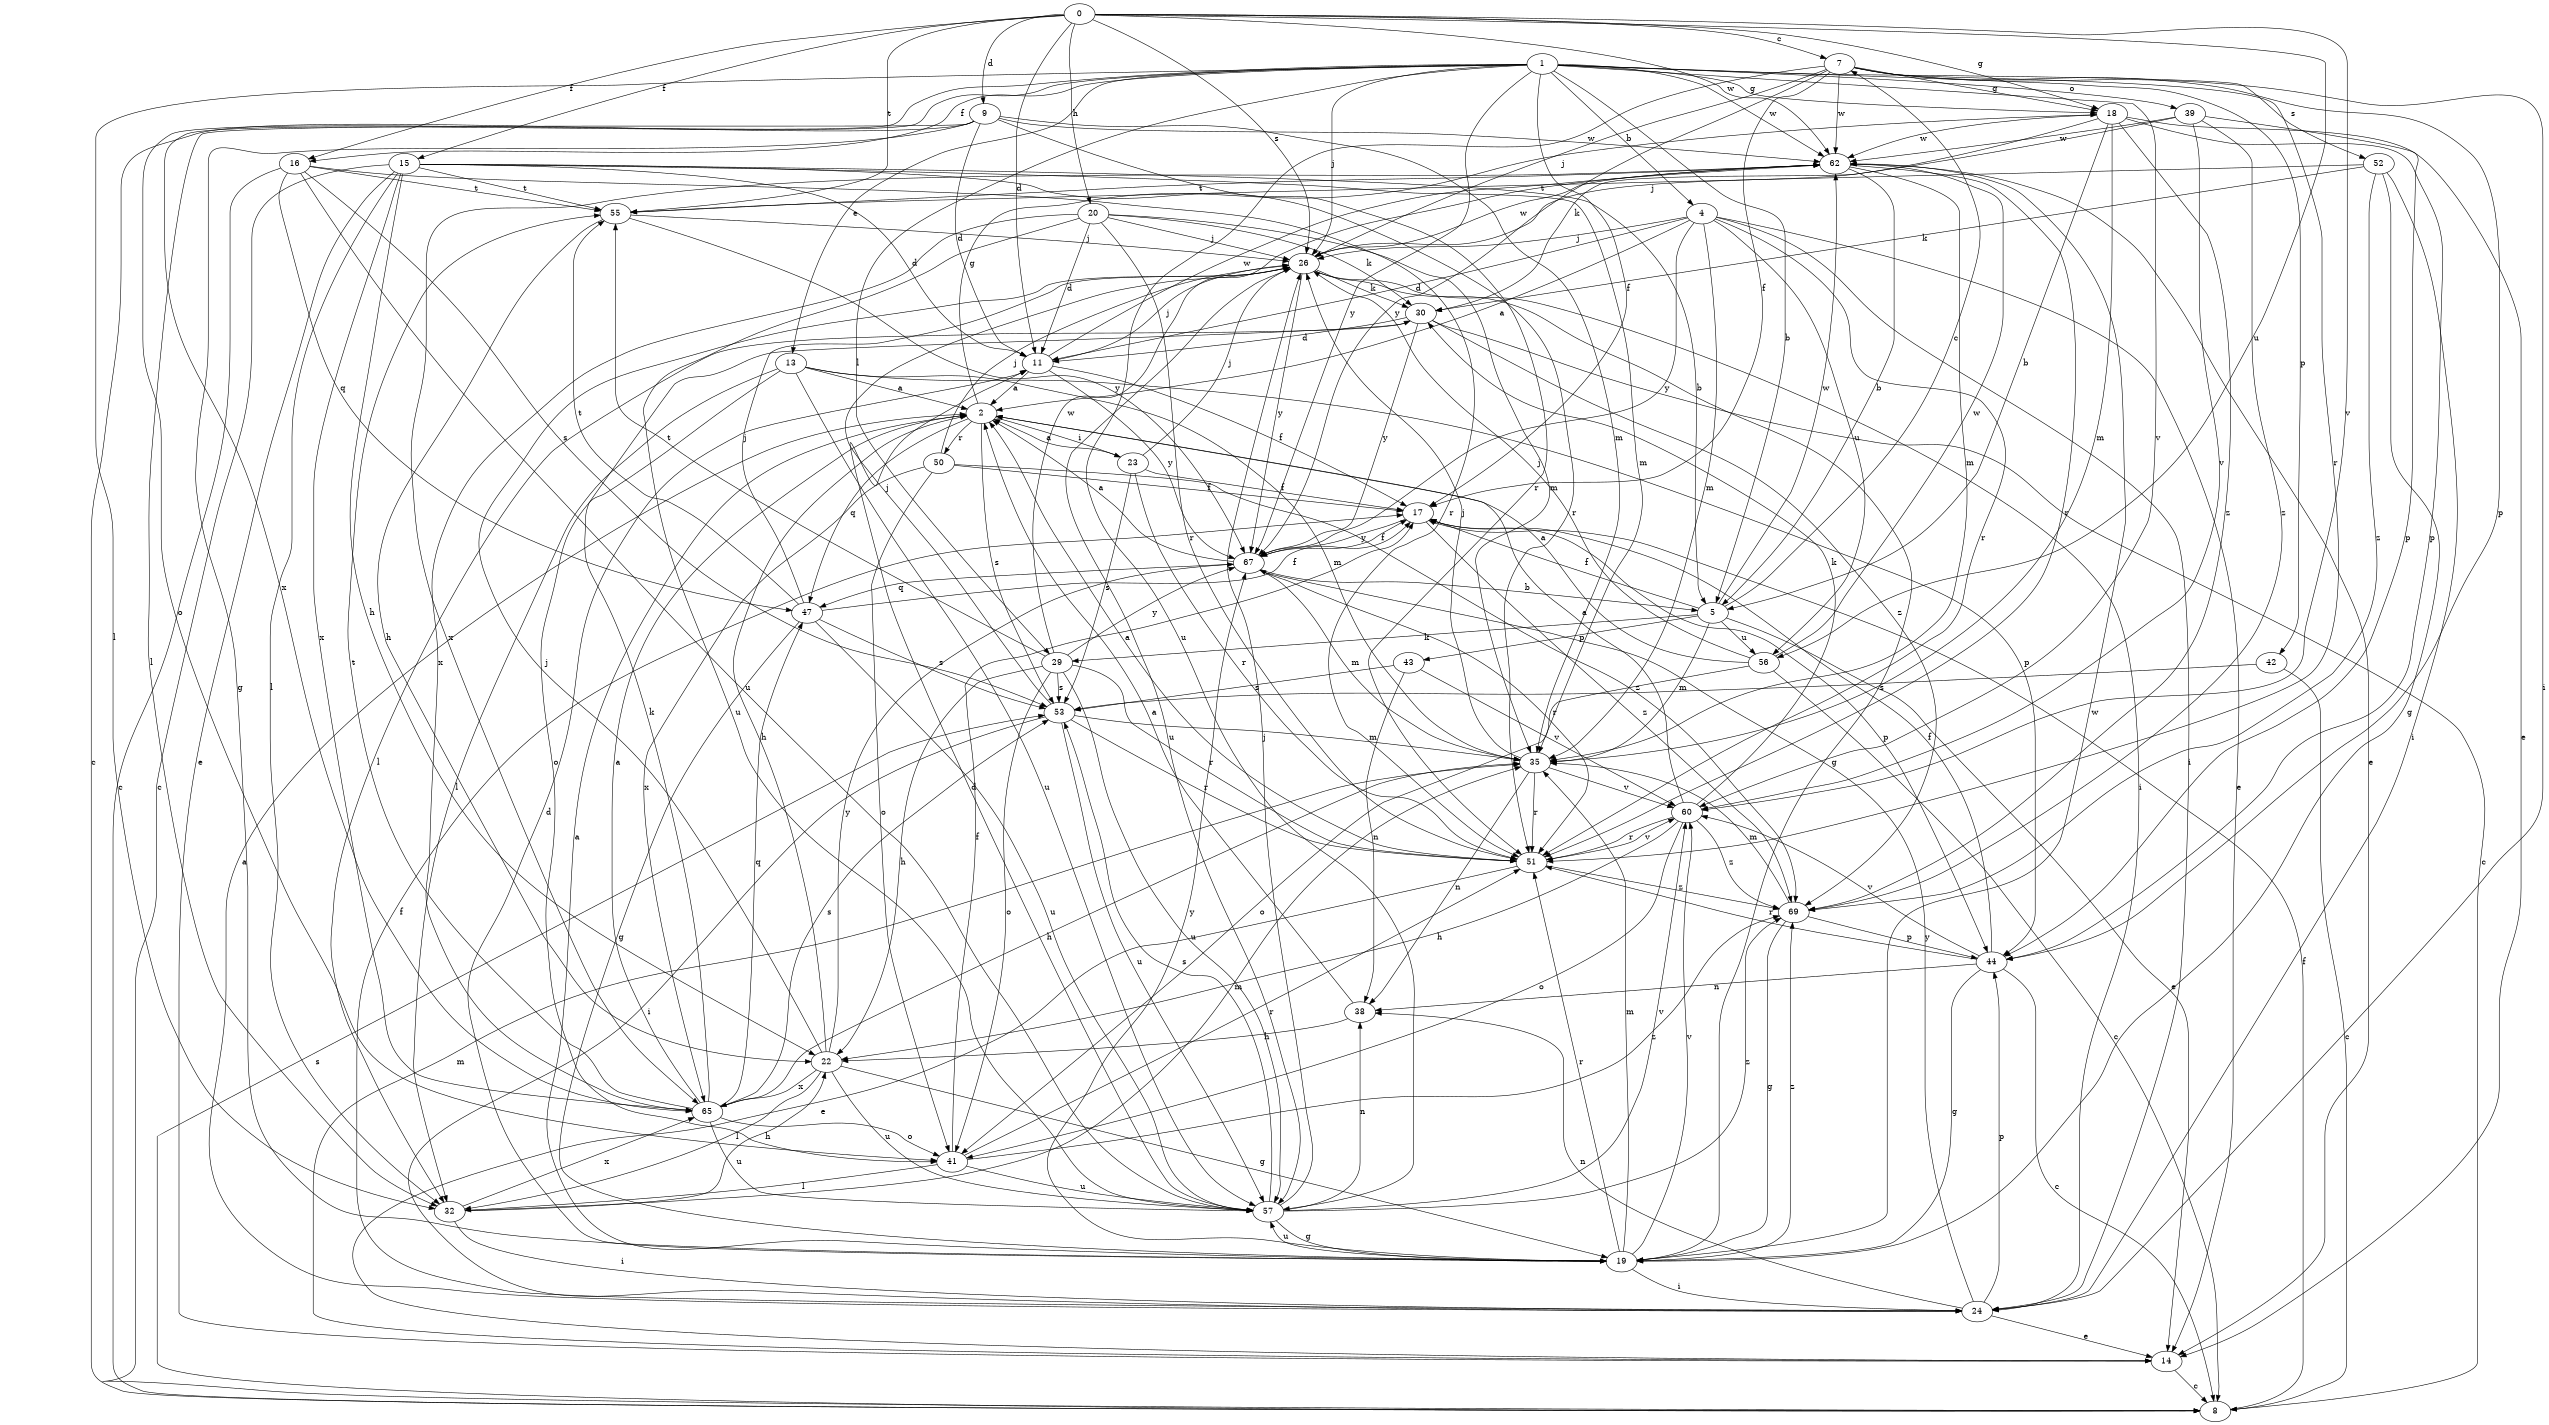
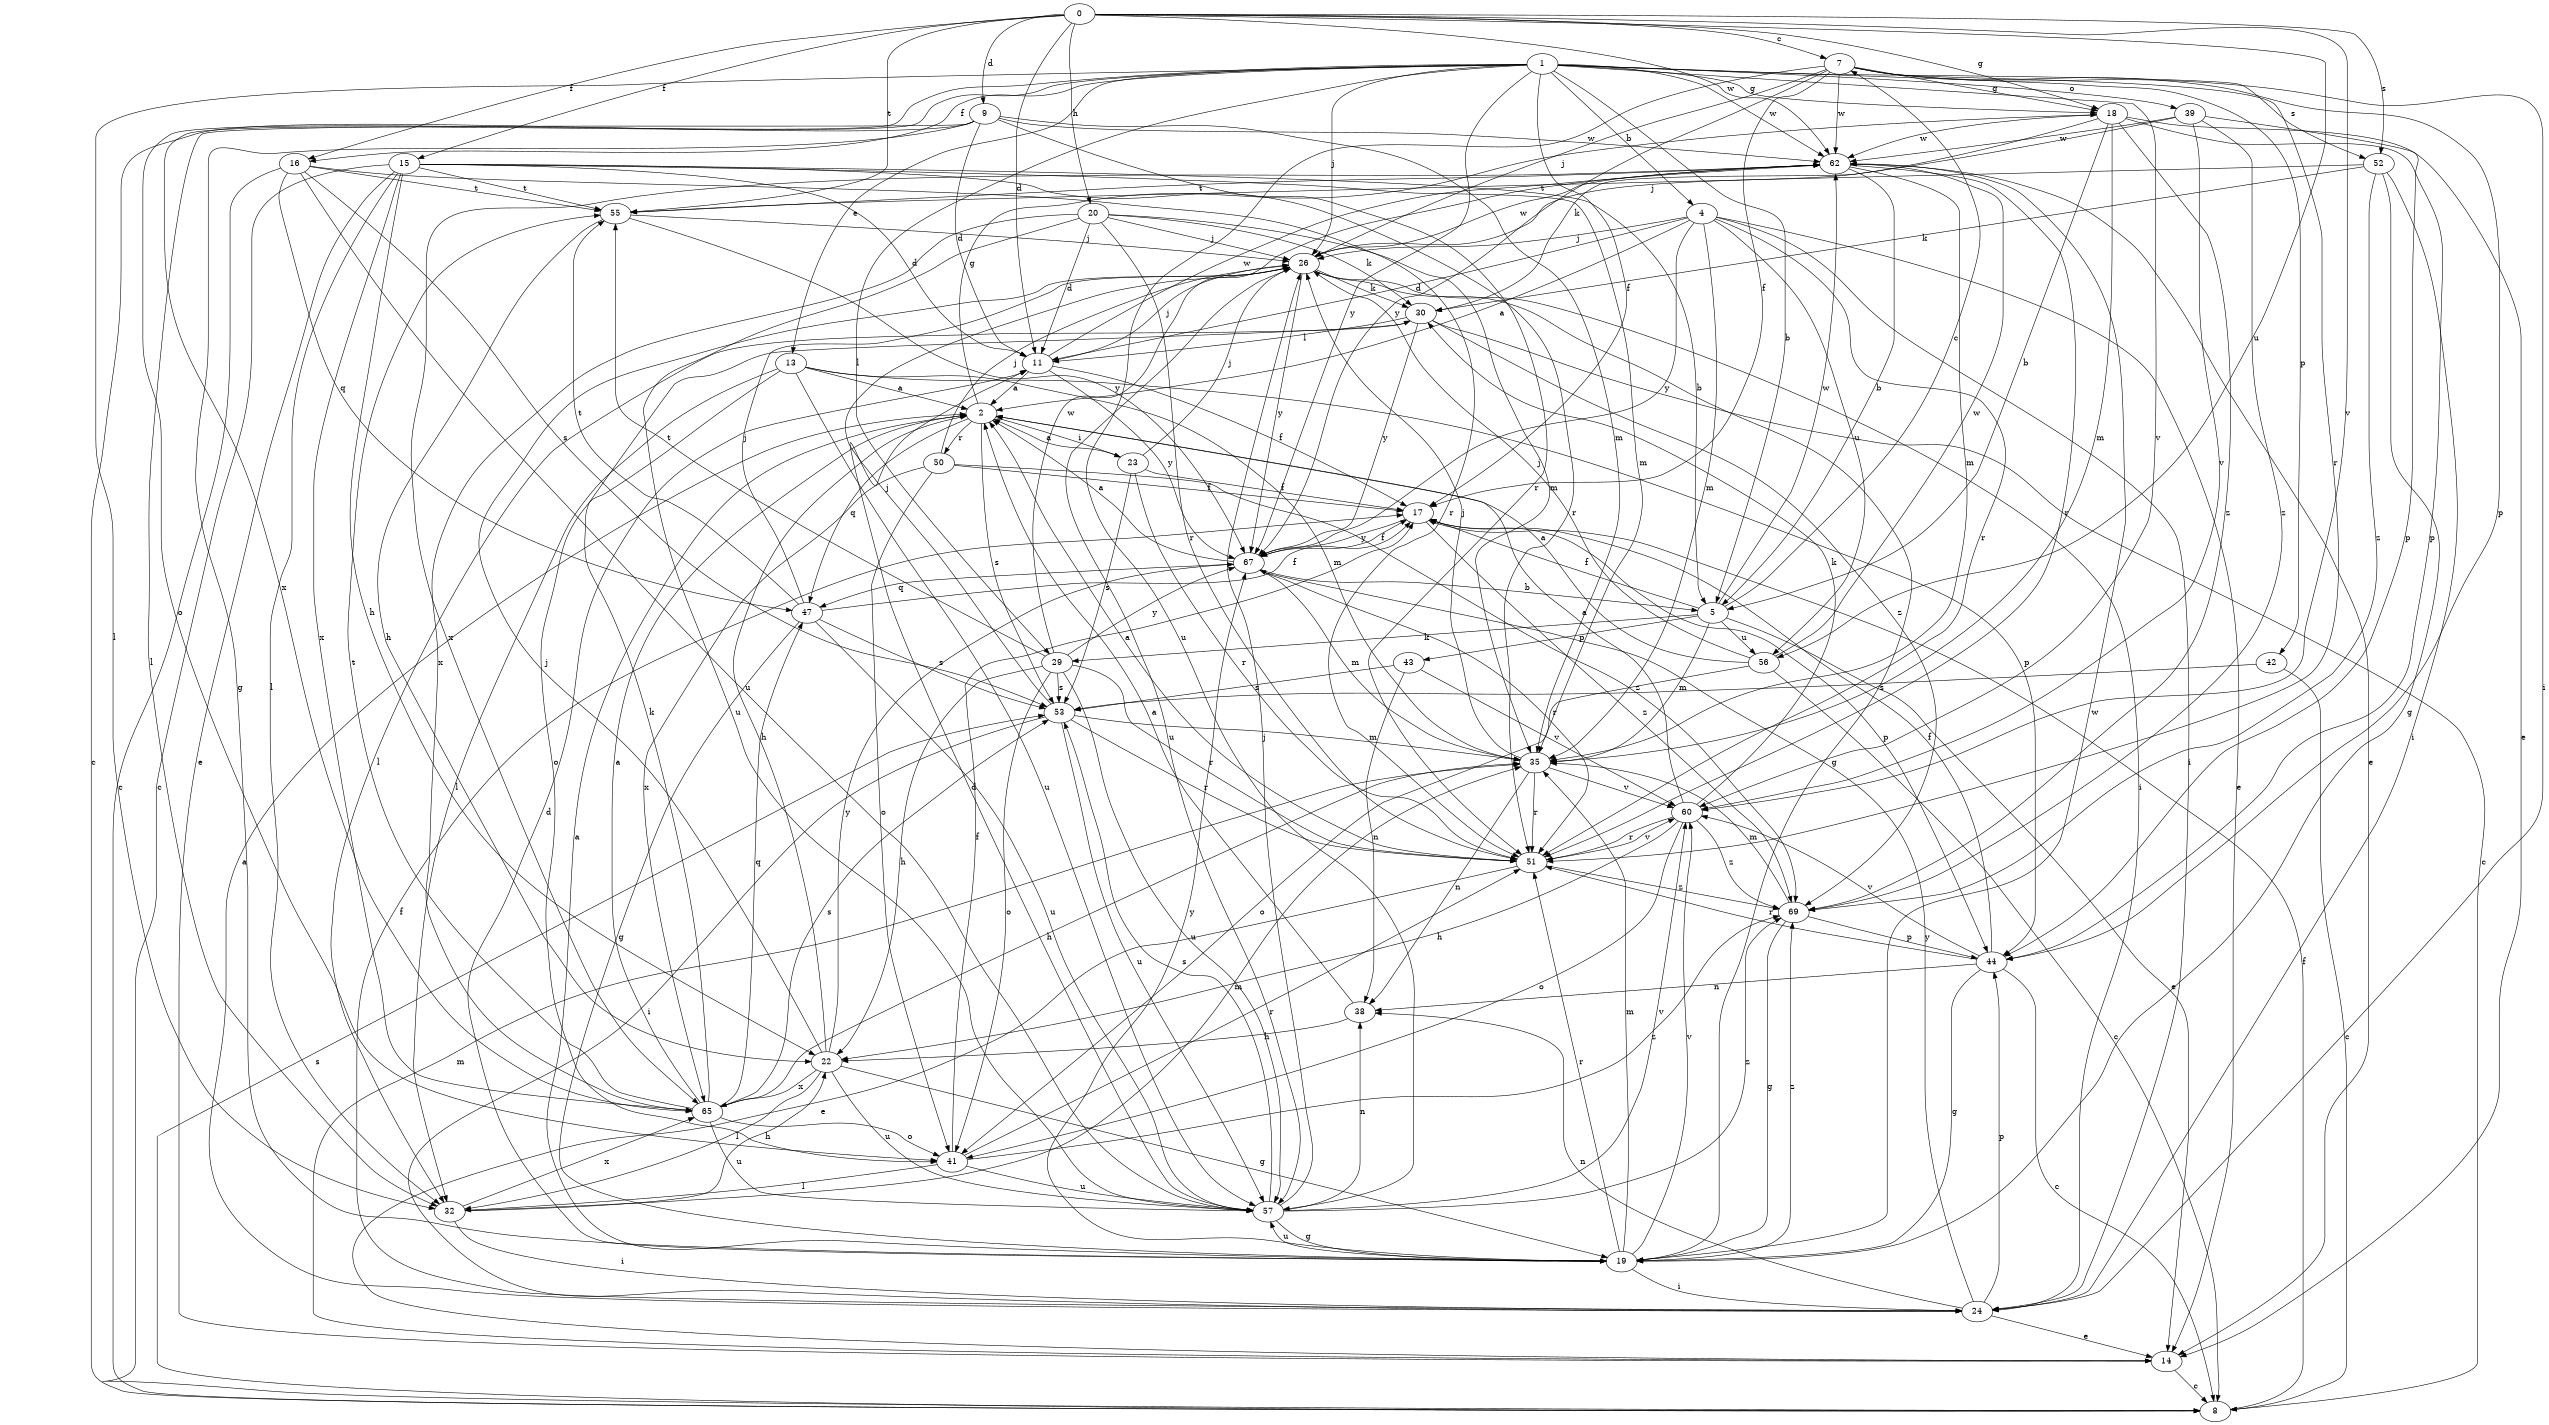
edge "0" -> "26": now "0" -> "52"
edge "30" -> "11": label "d" -> "l"
